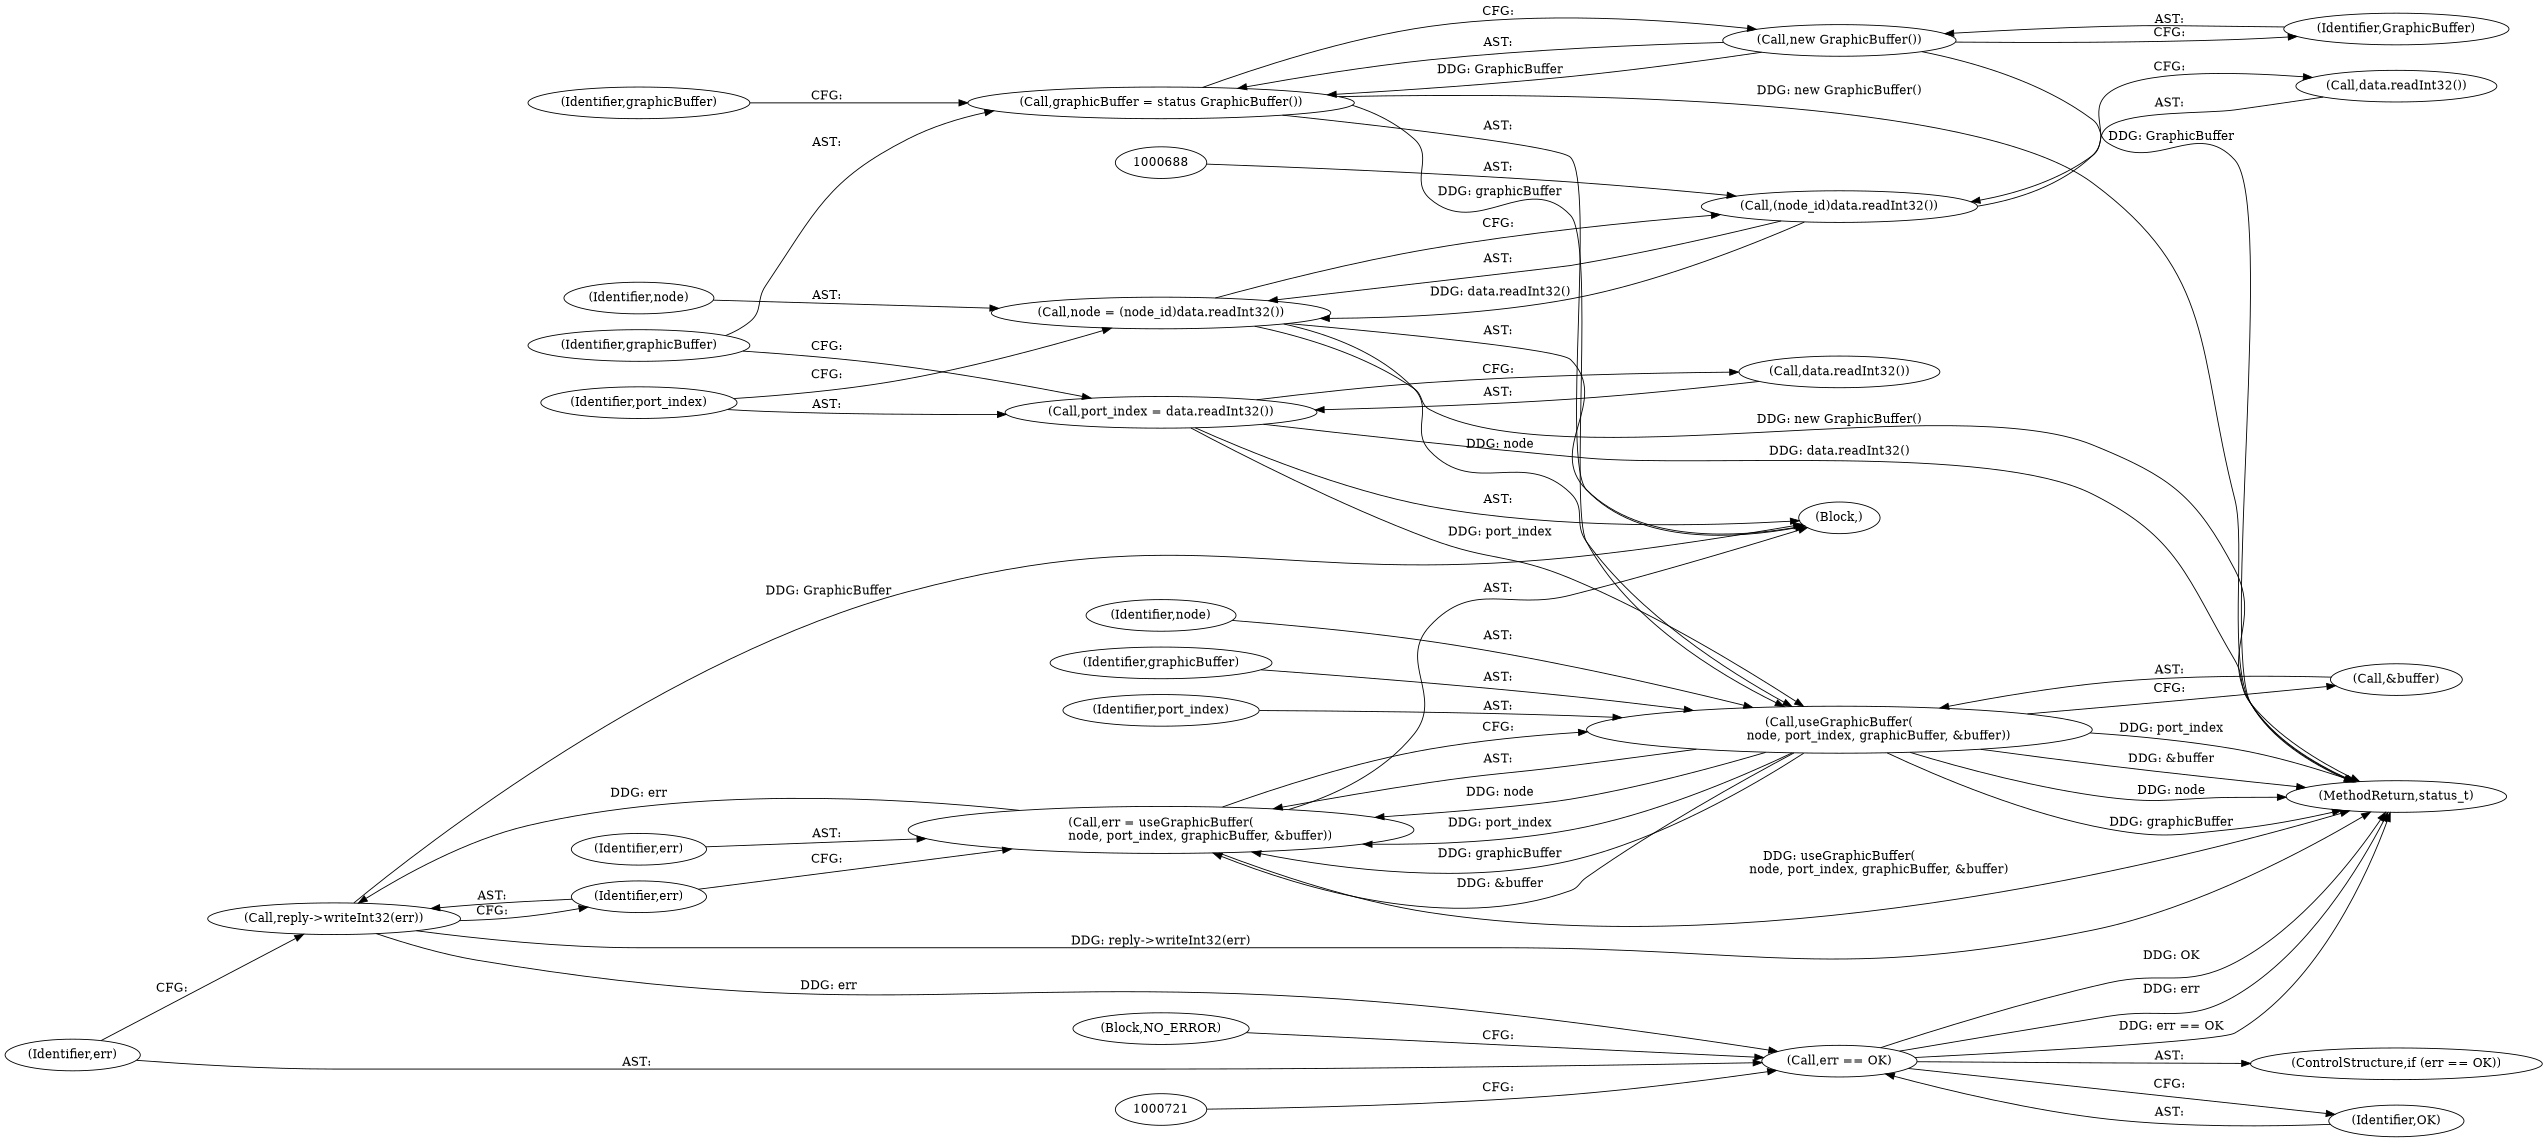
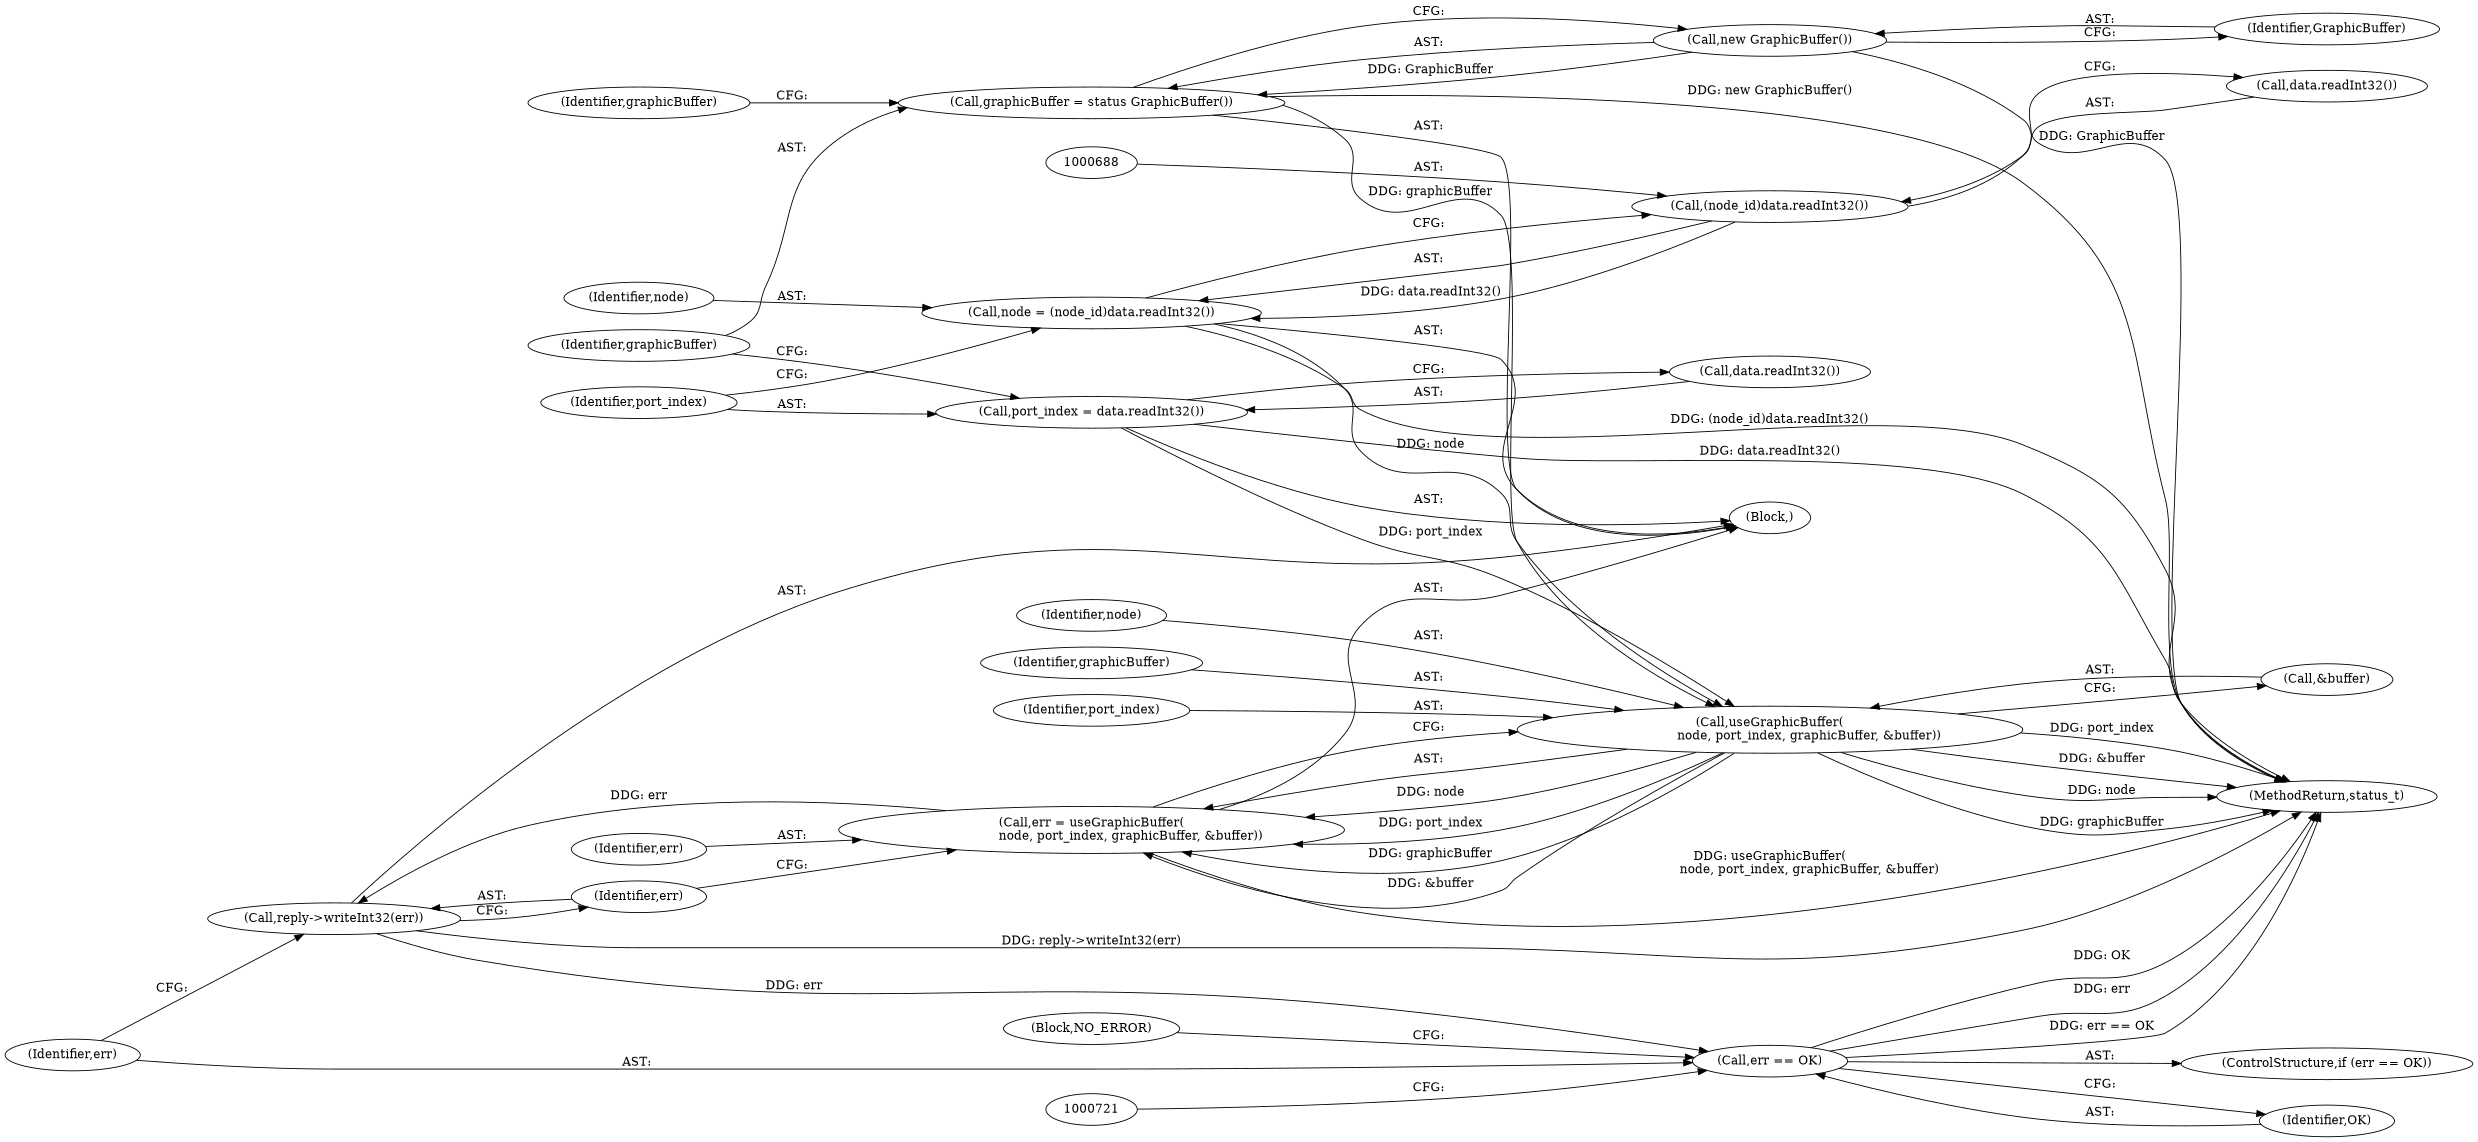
edge "(Call,node = (node_id)data.readInt32())" -> "(MethodReturn,status_t)": label "DDG: new GraphicBuffer()" -> "DDG: (node_id)data.readInt32()"
edge "(Call,reply->writeInt32(err))" -> "(Block,)": label "DDG: GraphicBuffer" -> "AST: "
